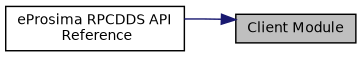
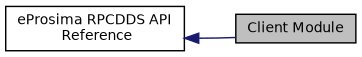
edge "eProsima RPCDDS API Reference" -> "Client Module": reversed
